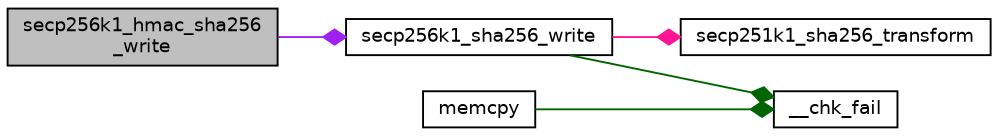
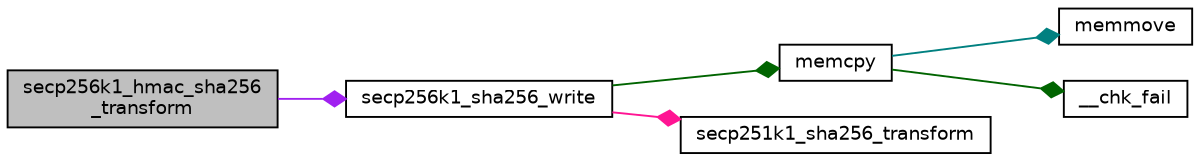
node "memmove": added
node "secp256k1_hmac_sha256 _write": label "secp256k1_hmac_sha256 _write" -> "secp256k1_hmac_sha256 _transform"
edge "secp256k1_sha256_write" -> "__chk_fail": now "secp256k1_sha256_write" -> "memcpy"
